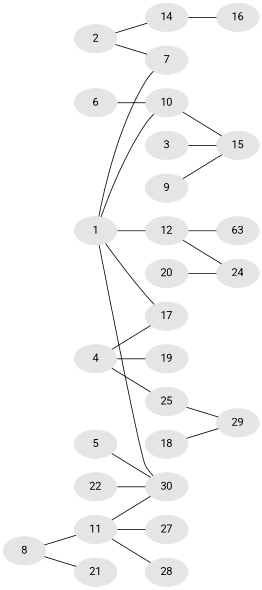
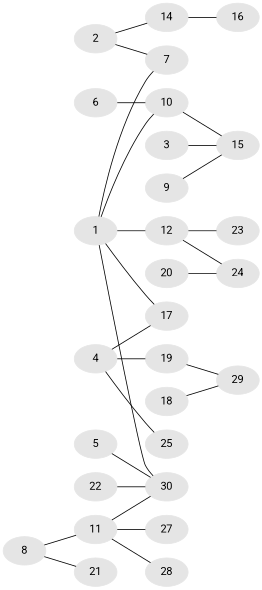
node "63": label "63" -> "23"
edge "25" -- "29": now "19" -- "29"
